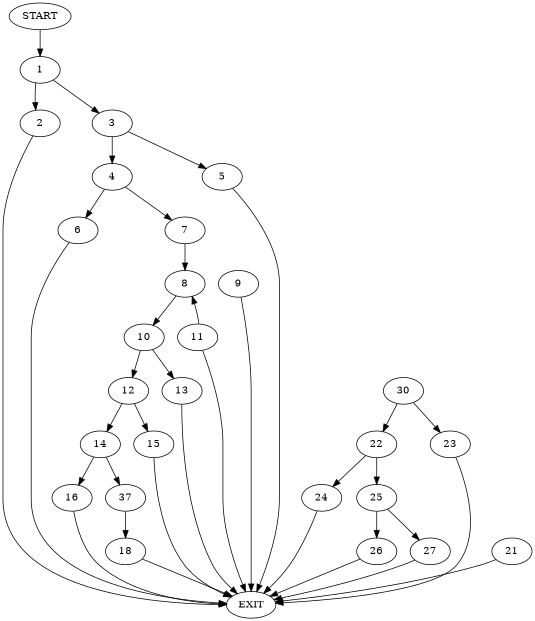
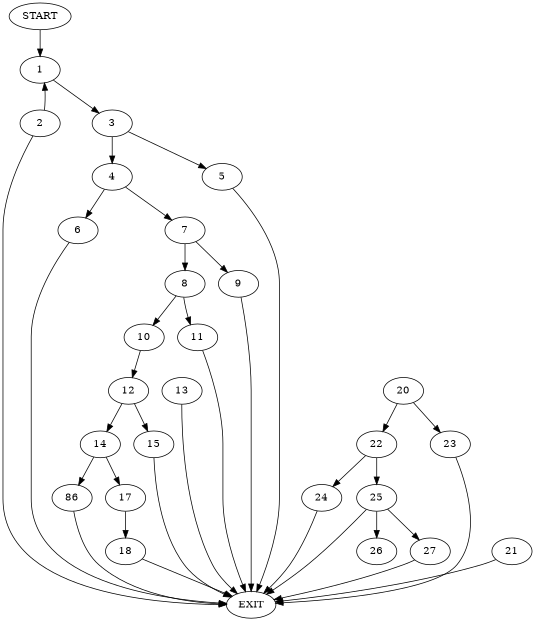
edge "1" -> "2": reversed
edge "7" -> "9": added
edge "11" -> "8": reversed
edge "10" -> "13": removed
node "30": label "30" -> "20"
node "16": label "16" -> "86"
node "37": label "37" -> "17"
edge "26" -> "EXIT": now "25" -> "EXIT"
